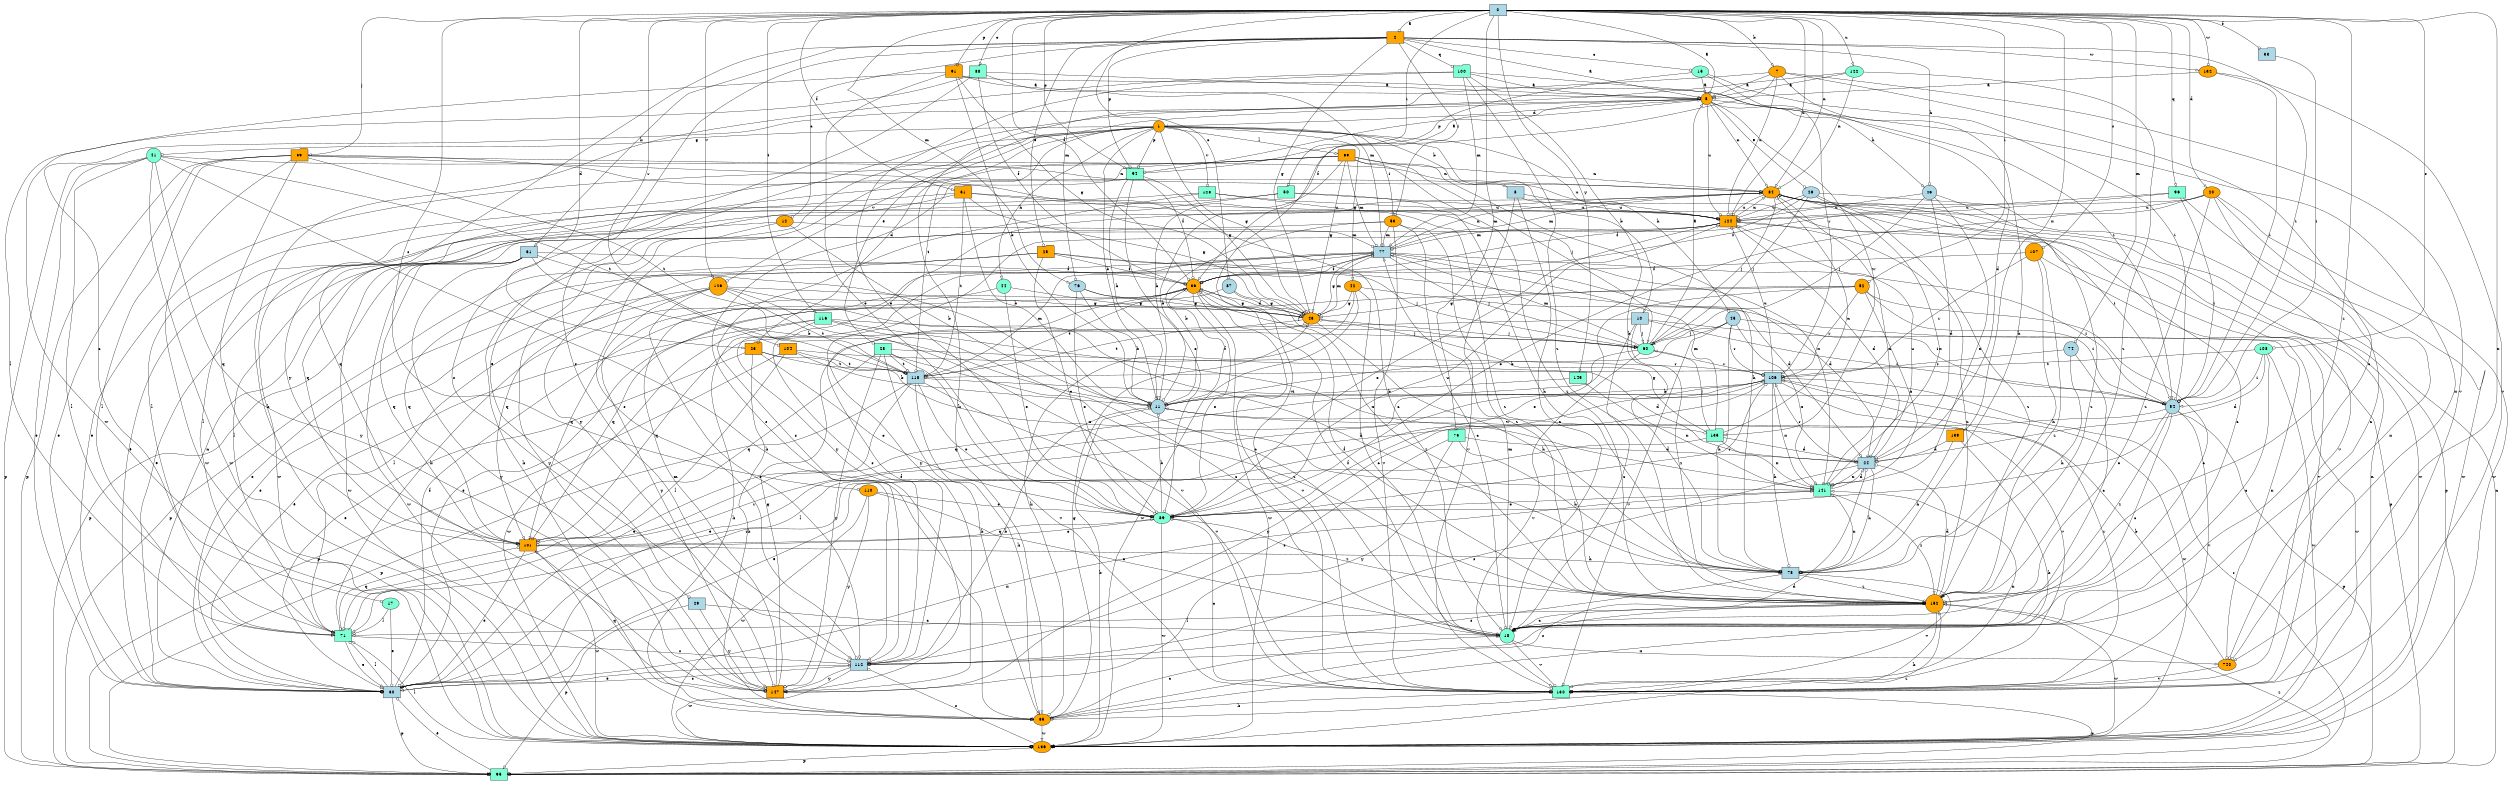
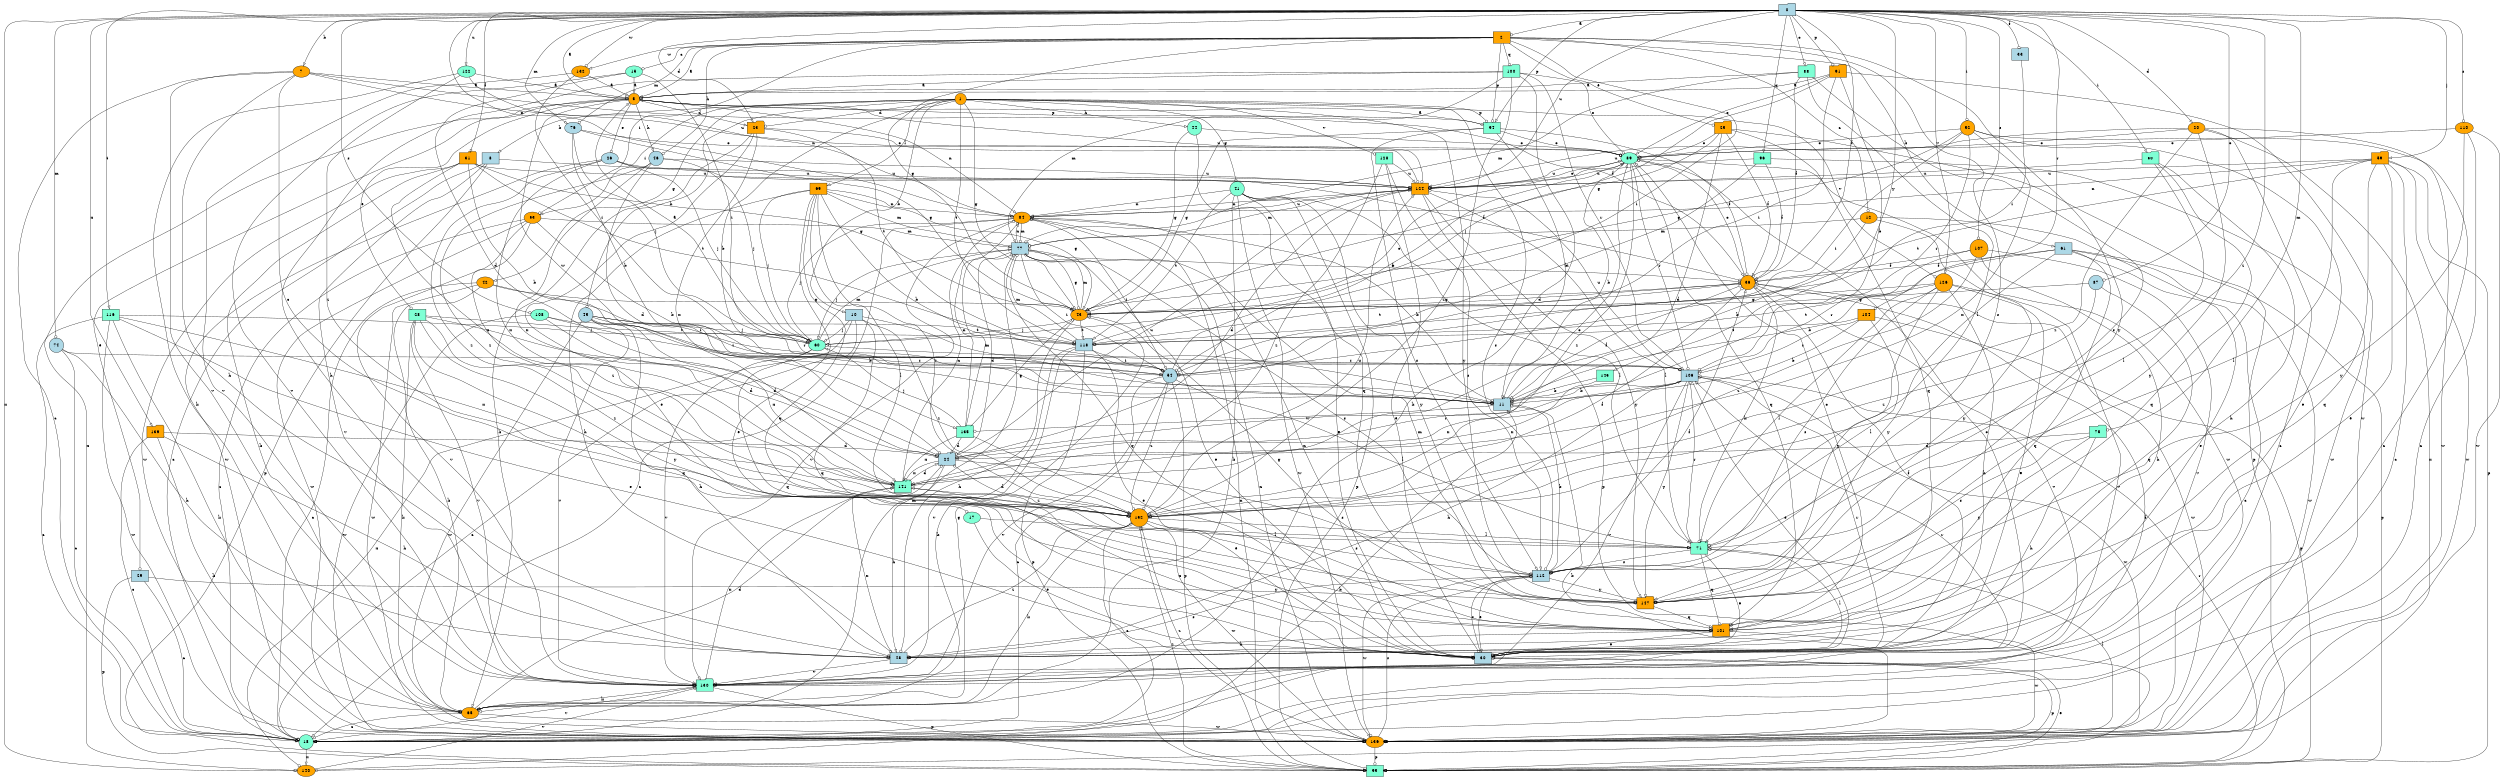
node "0": shape box -> folder
edge "5" -> "1": now "5" -> "23"
edge "53" -> "77": arrowhead odot -> onormal
node "11": shape circle -> folder
node "78": label "78" -> "48"
edge "108" -> "18": now "139" -> "18"
node "740": label "740" -> "140"
